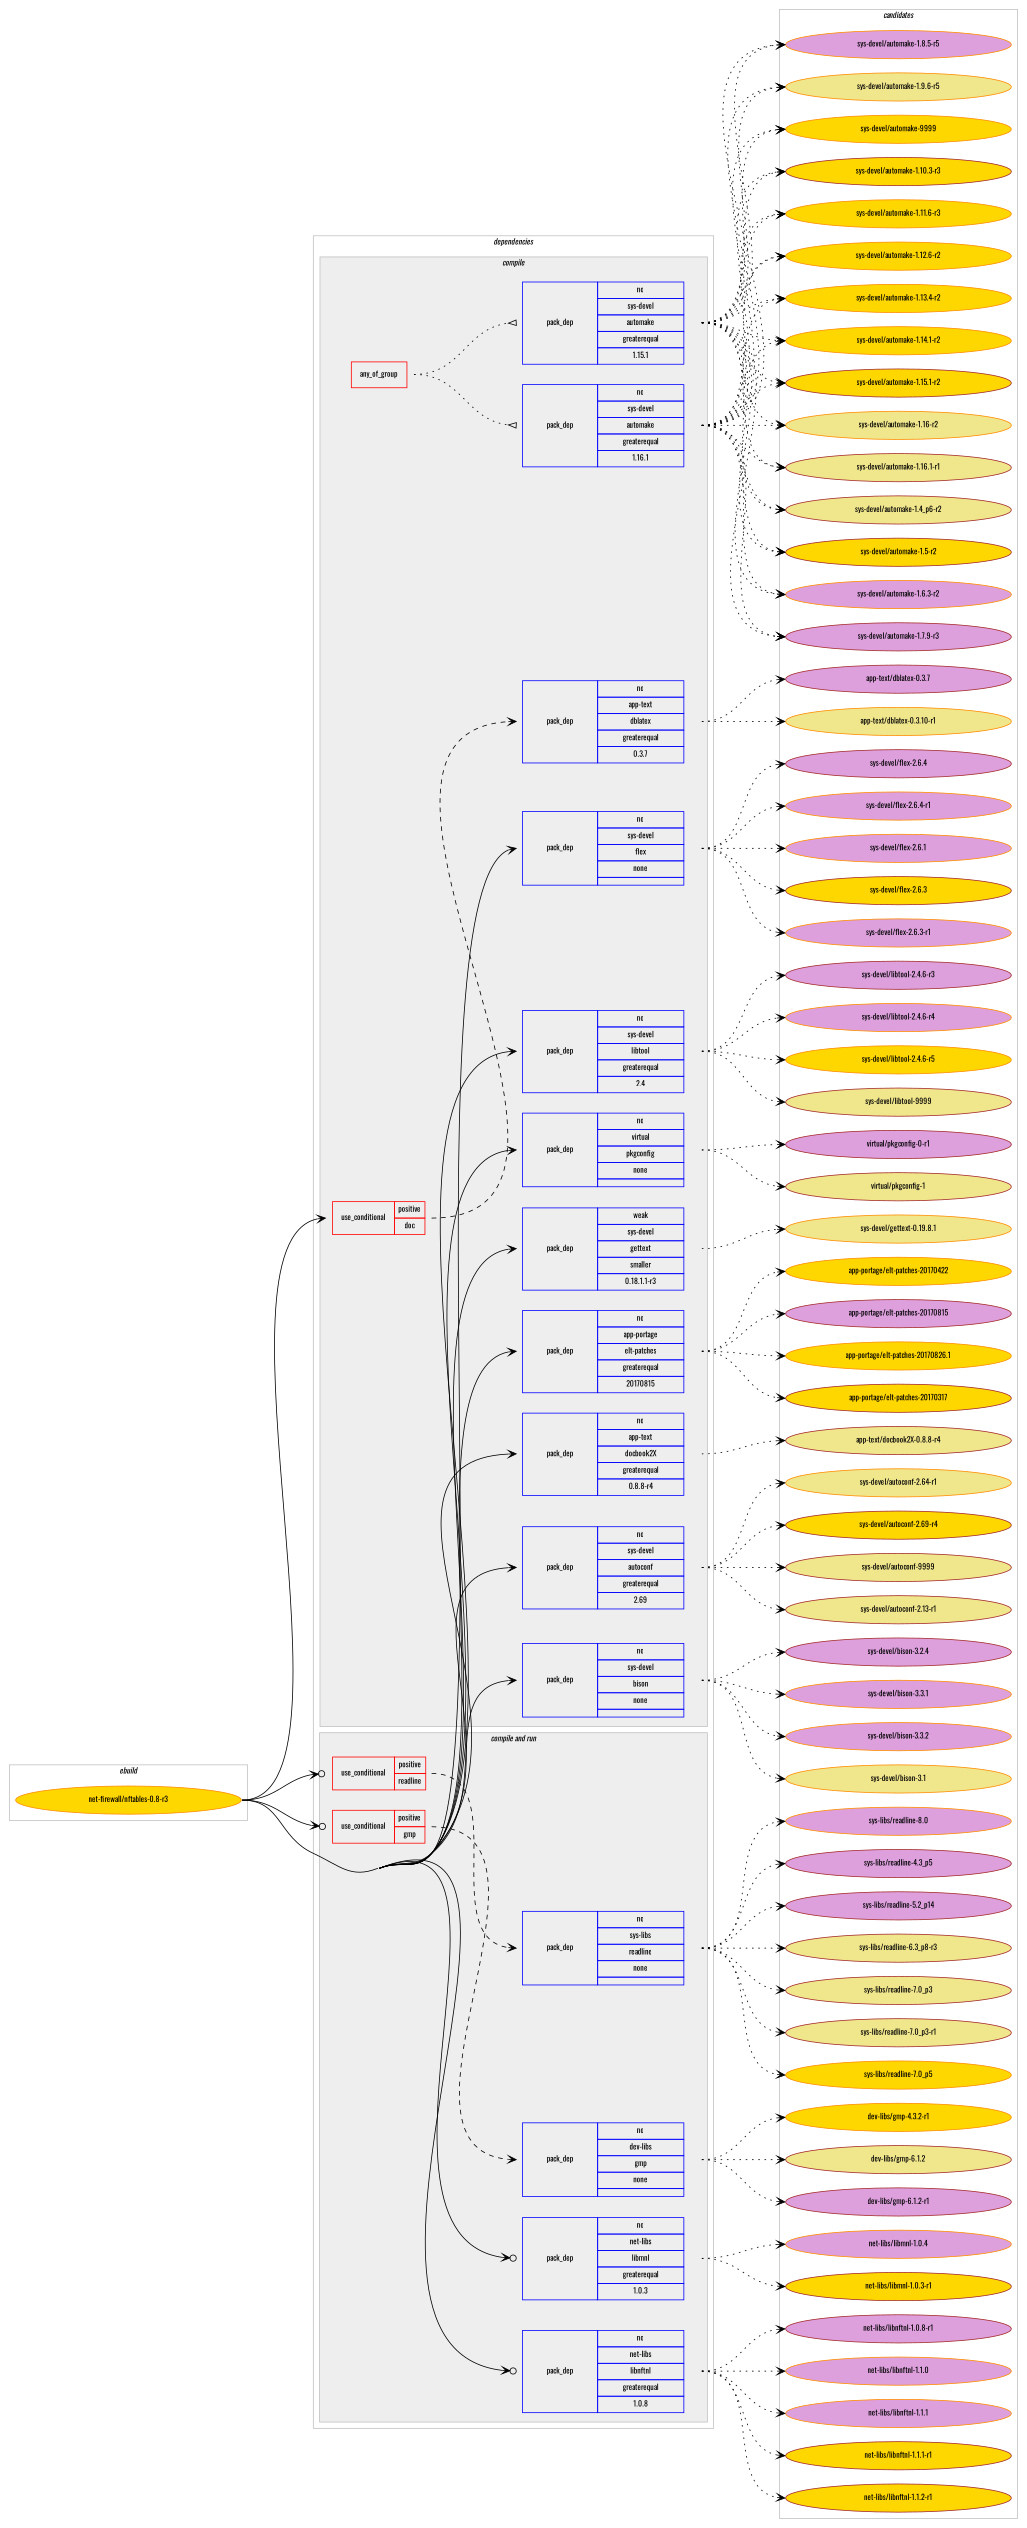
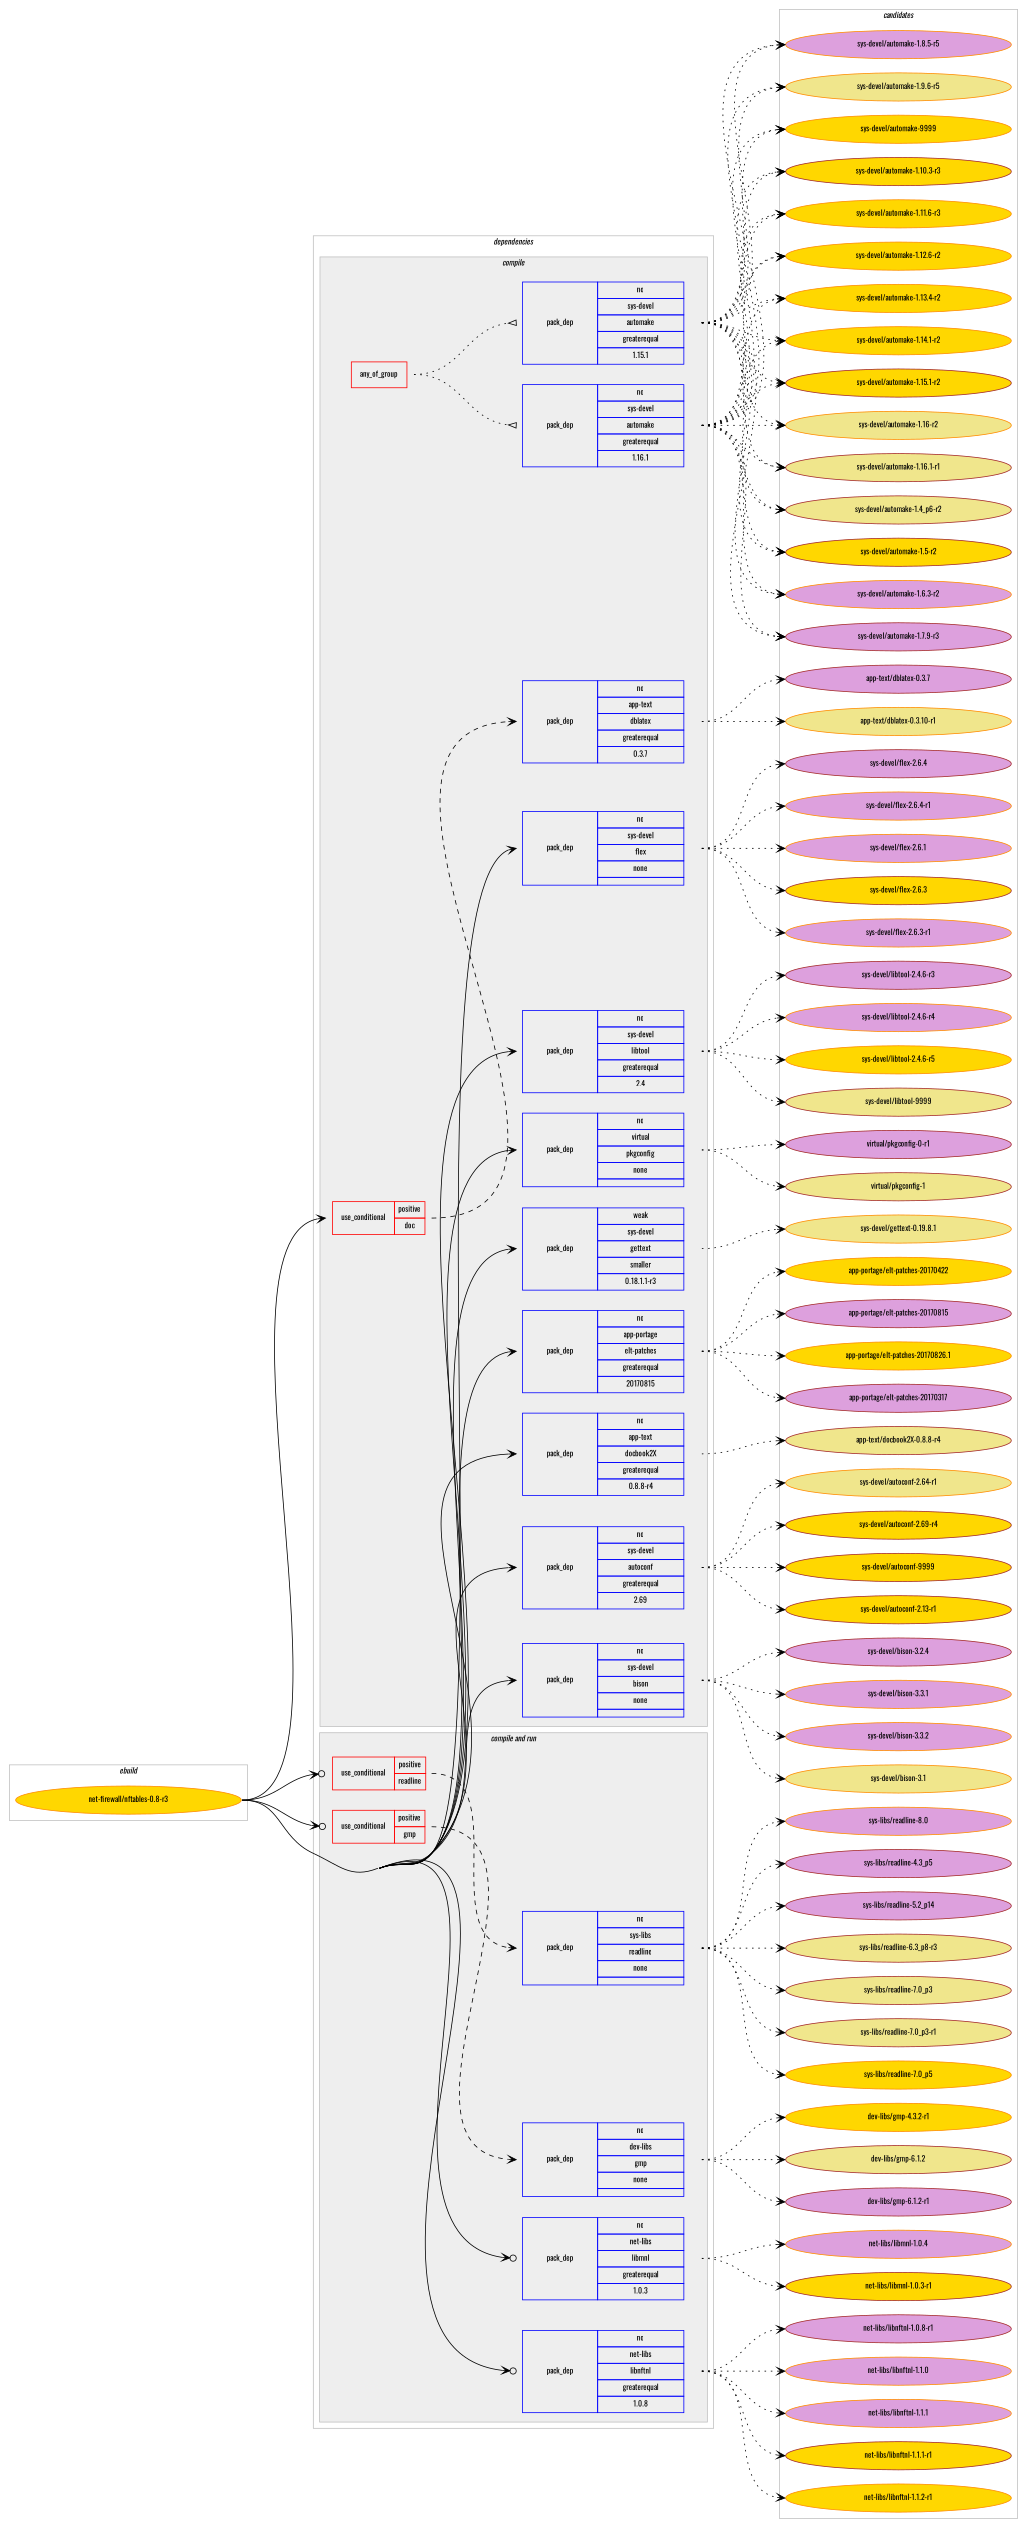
node "app-portage/elt-patches-20170317": fillcolor gold -> plum
node "sys-devel/autoconf-9999": fillcolor khaki -> gold
node "sys-devel/autoconf-2.13-r1": fillcolor khaki -> gold
node "net-libs/libnftnl-1.1.2-r1": color brown -> darkorange
